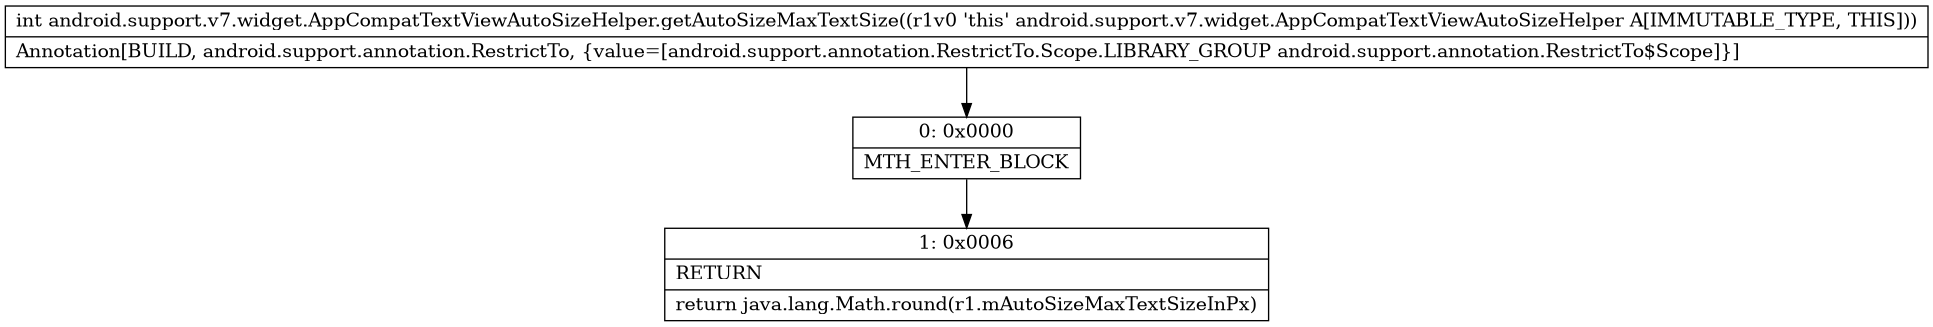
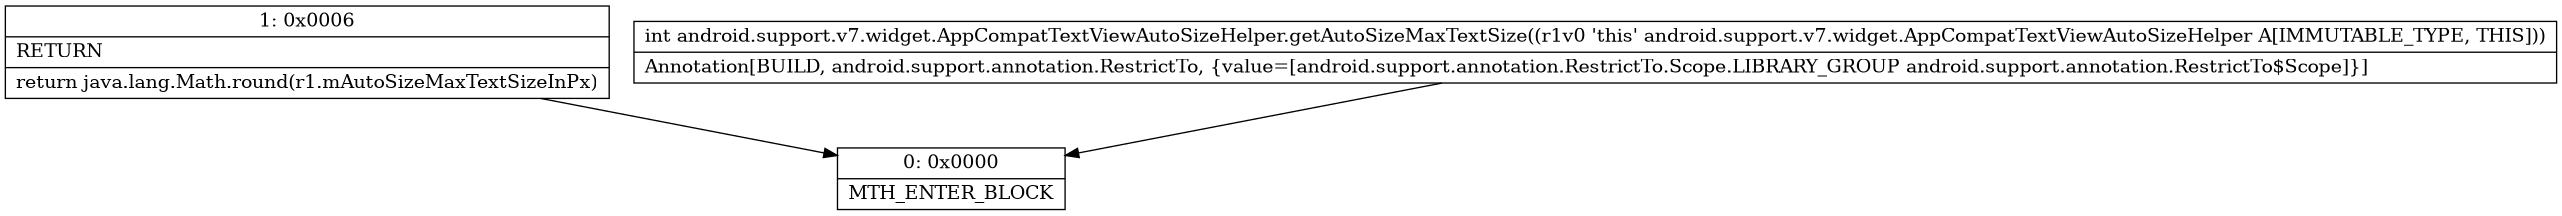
edge "0: 0x0000" -> "1: 0x0006": reversed
